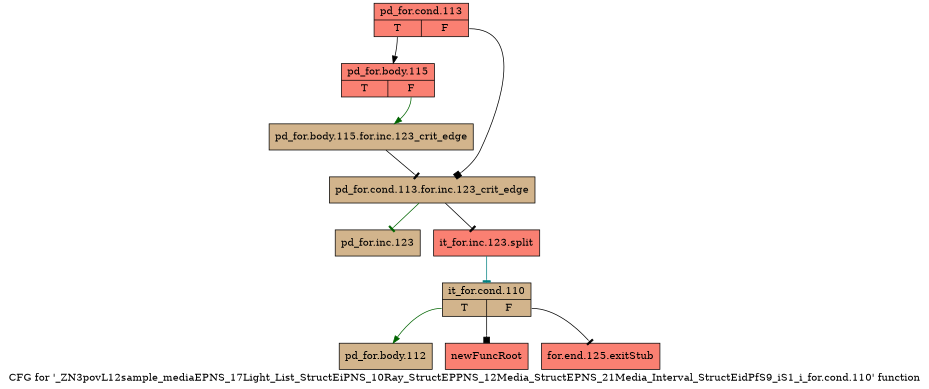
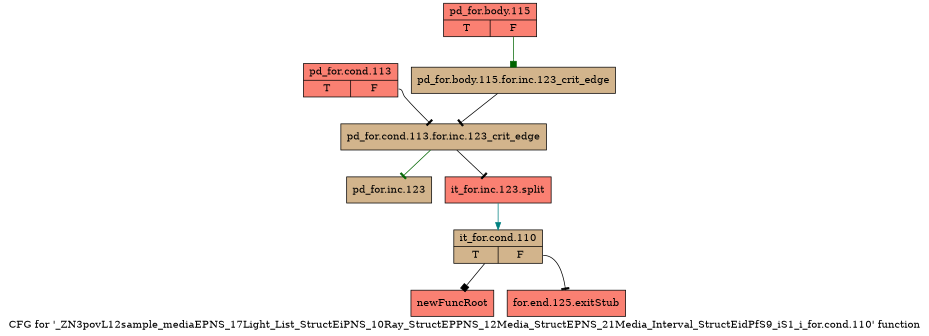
edge "pd_for.cond.113" -> "pd_for.body.115": removed
edge "pd_for.cond.113" -> "pd_for.cond.113.for.inc.123_crit_edge": arrowhead box -> tee
edge "pd_for.body.115" -> "pd_for.body.115.for.inc.123_crit_edge": arrowhead normal -> box
edge "it_for.inc.123.split" -> "it_for.cond.110": arrowhead tee -> normal
node "pd_for.body.112": removed
